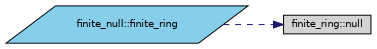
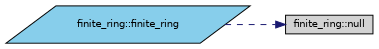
node "finite_null::finite_ring": label "finite_null::finite_ring" -> "finite_ring::finite_ring"
